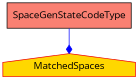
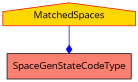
edge "SpaceGenStateCodeType" -> "MatchedSpaces": reversed
